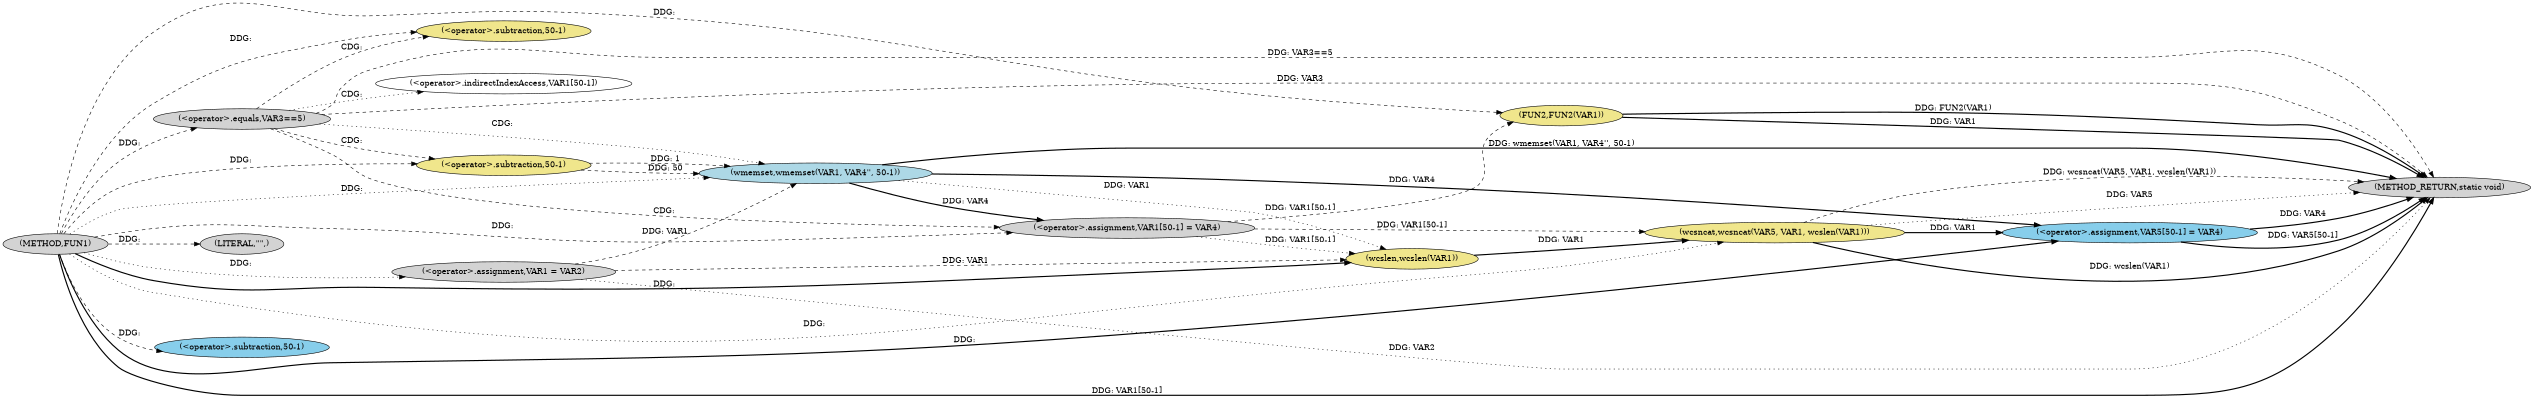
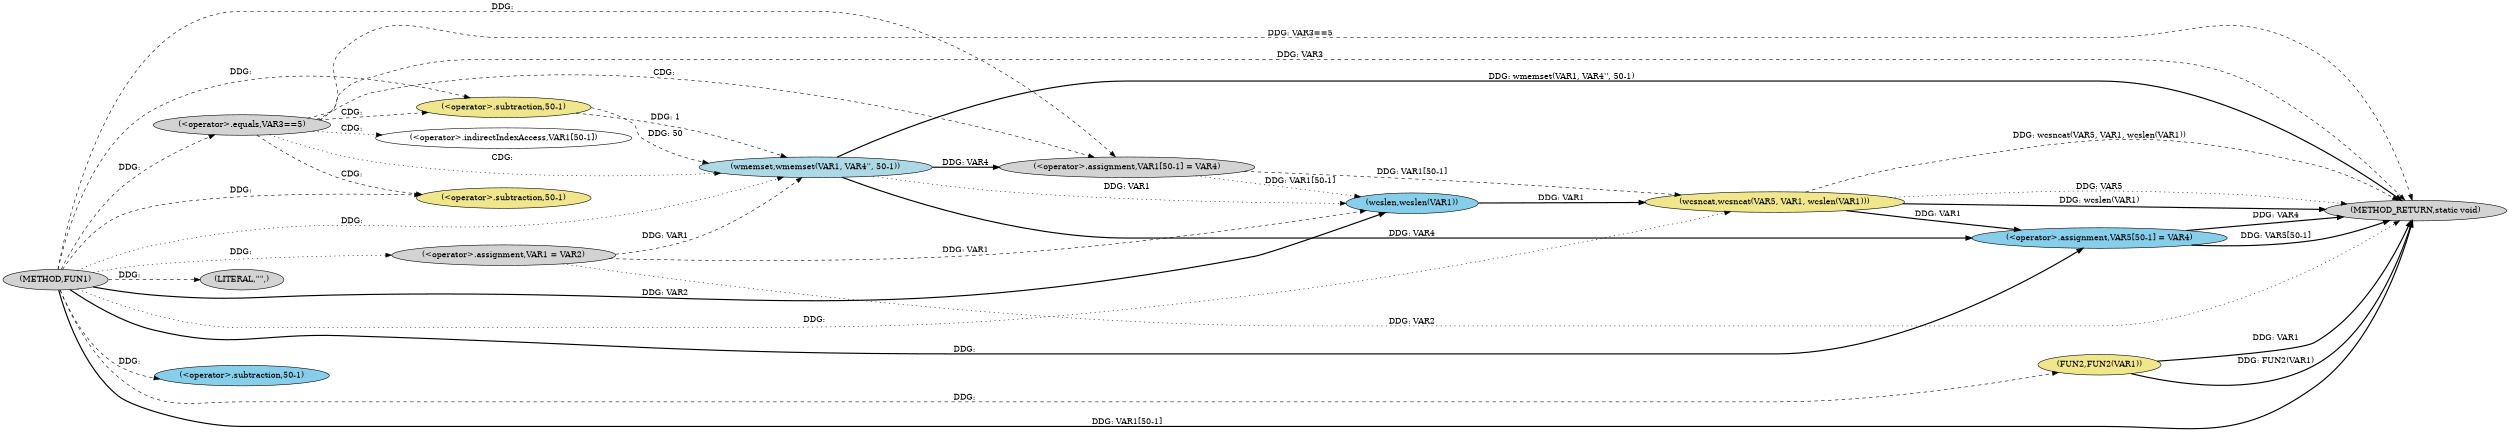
edge "(<operator>.assignment,VAR1[50-1] = VAR4)" -> "(FUN2,FUN2(VAR1))": removed, label "DDG: VAR1[50-1]"
node "(wcslen,wcslen(VAR1))": fillcolor khaki -> skyblue
edge "(METHOD,FUN1)" -> "(wcslen,wcslen(VAR1))": label "DDG: " -> "DDG: VAR2"
